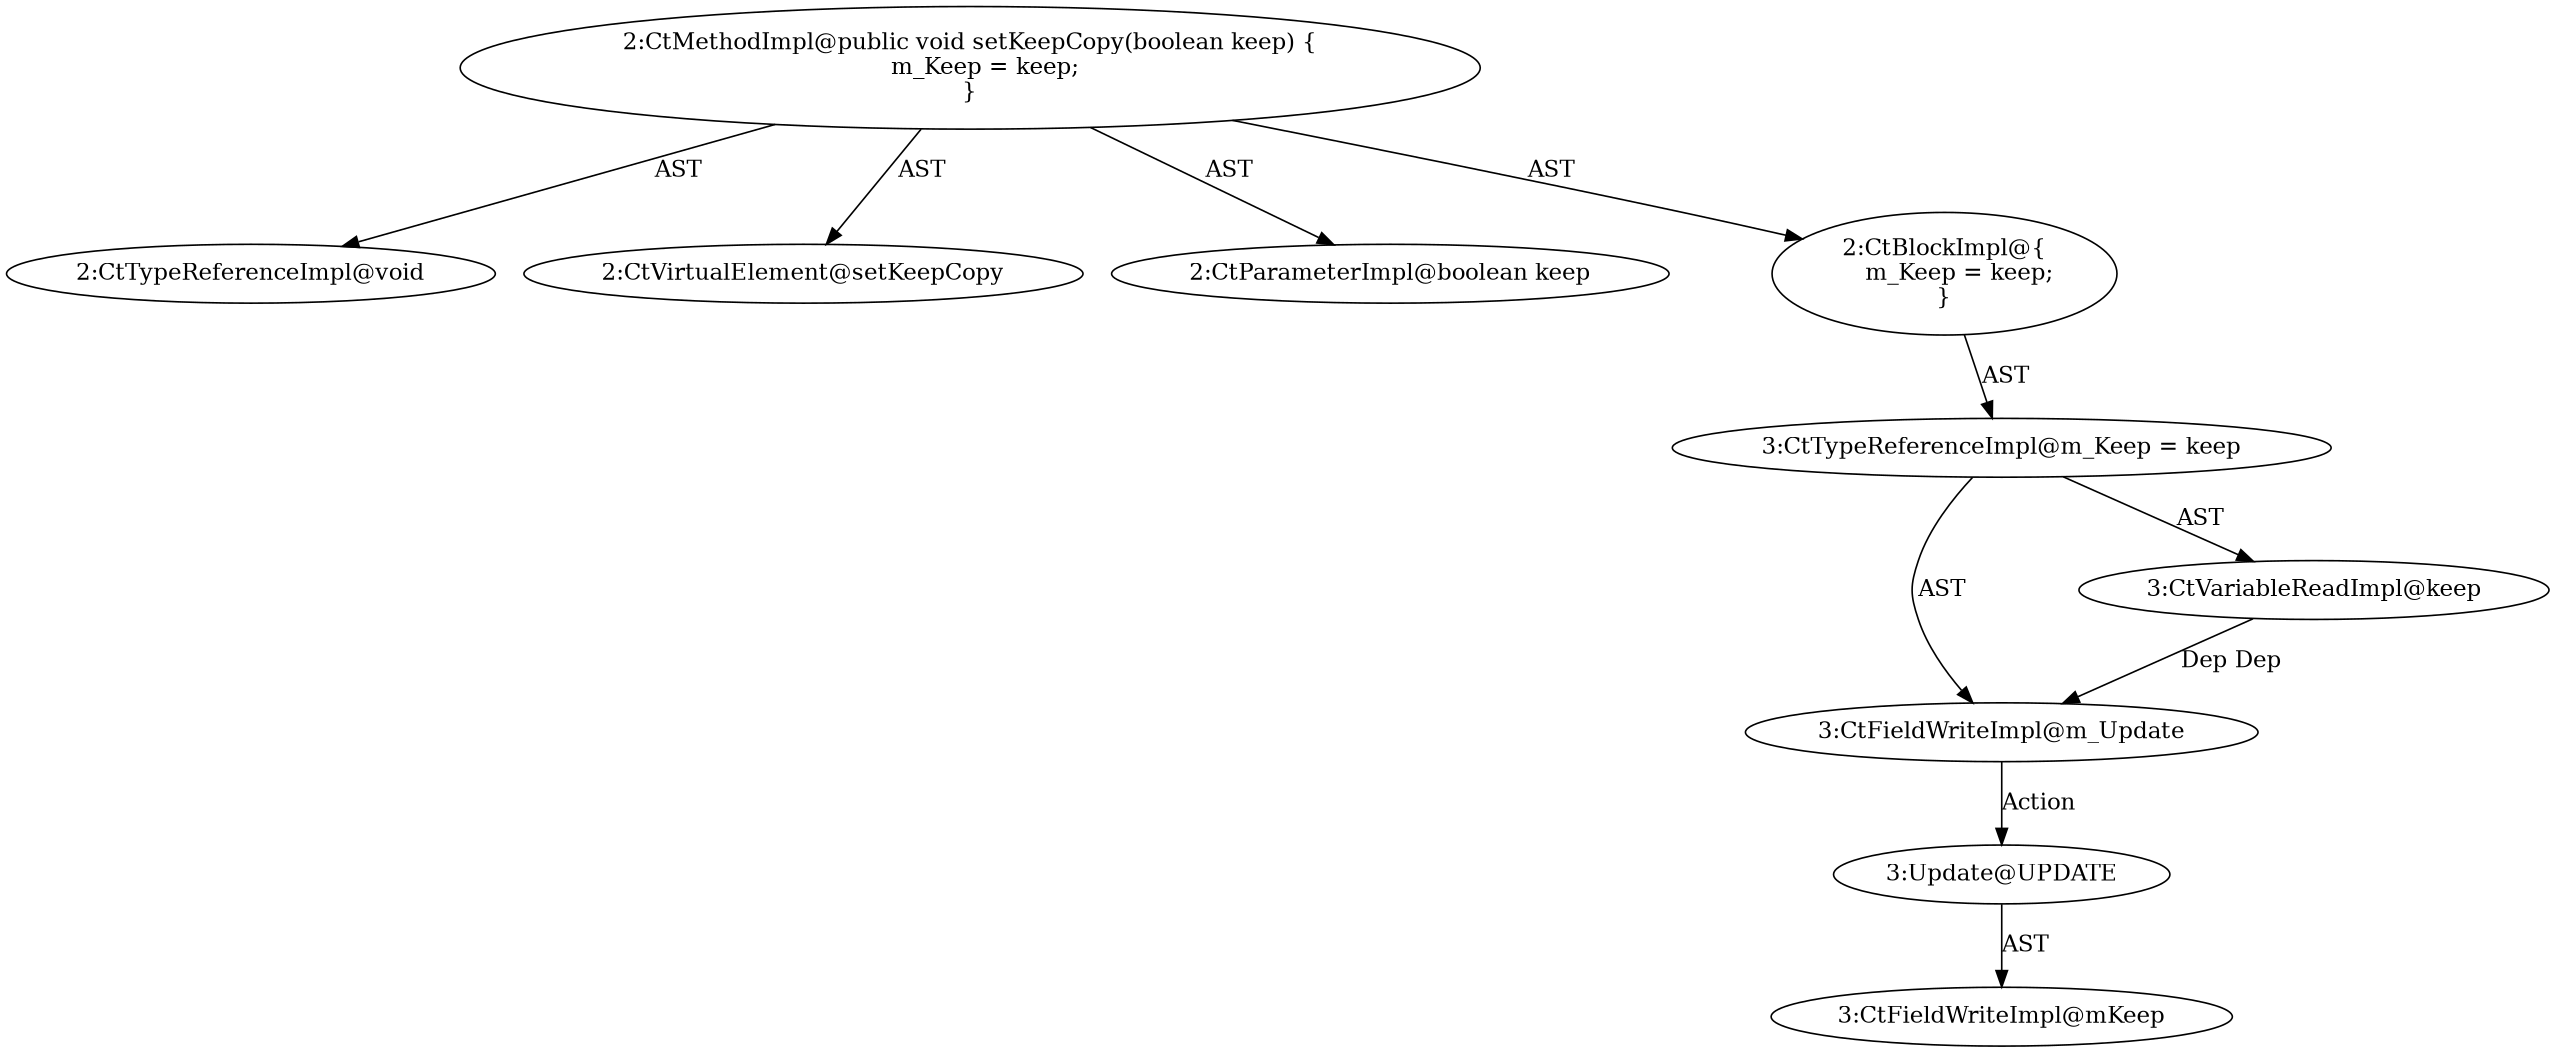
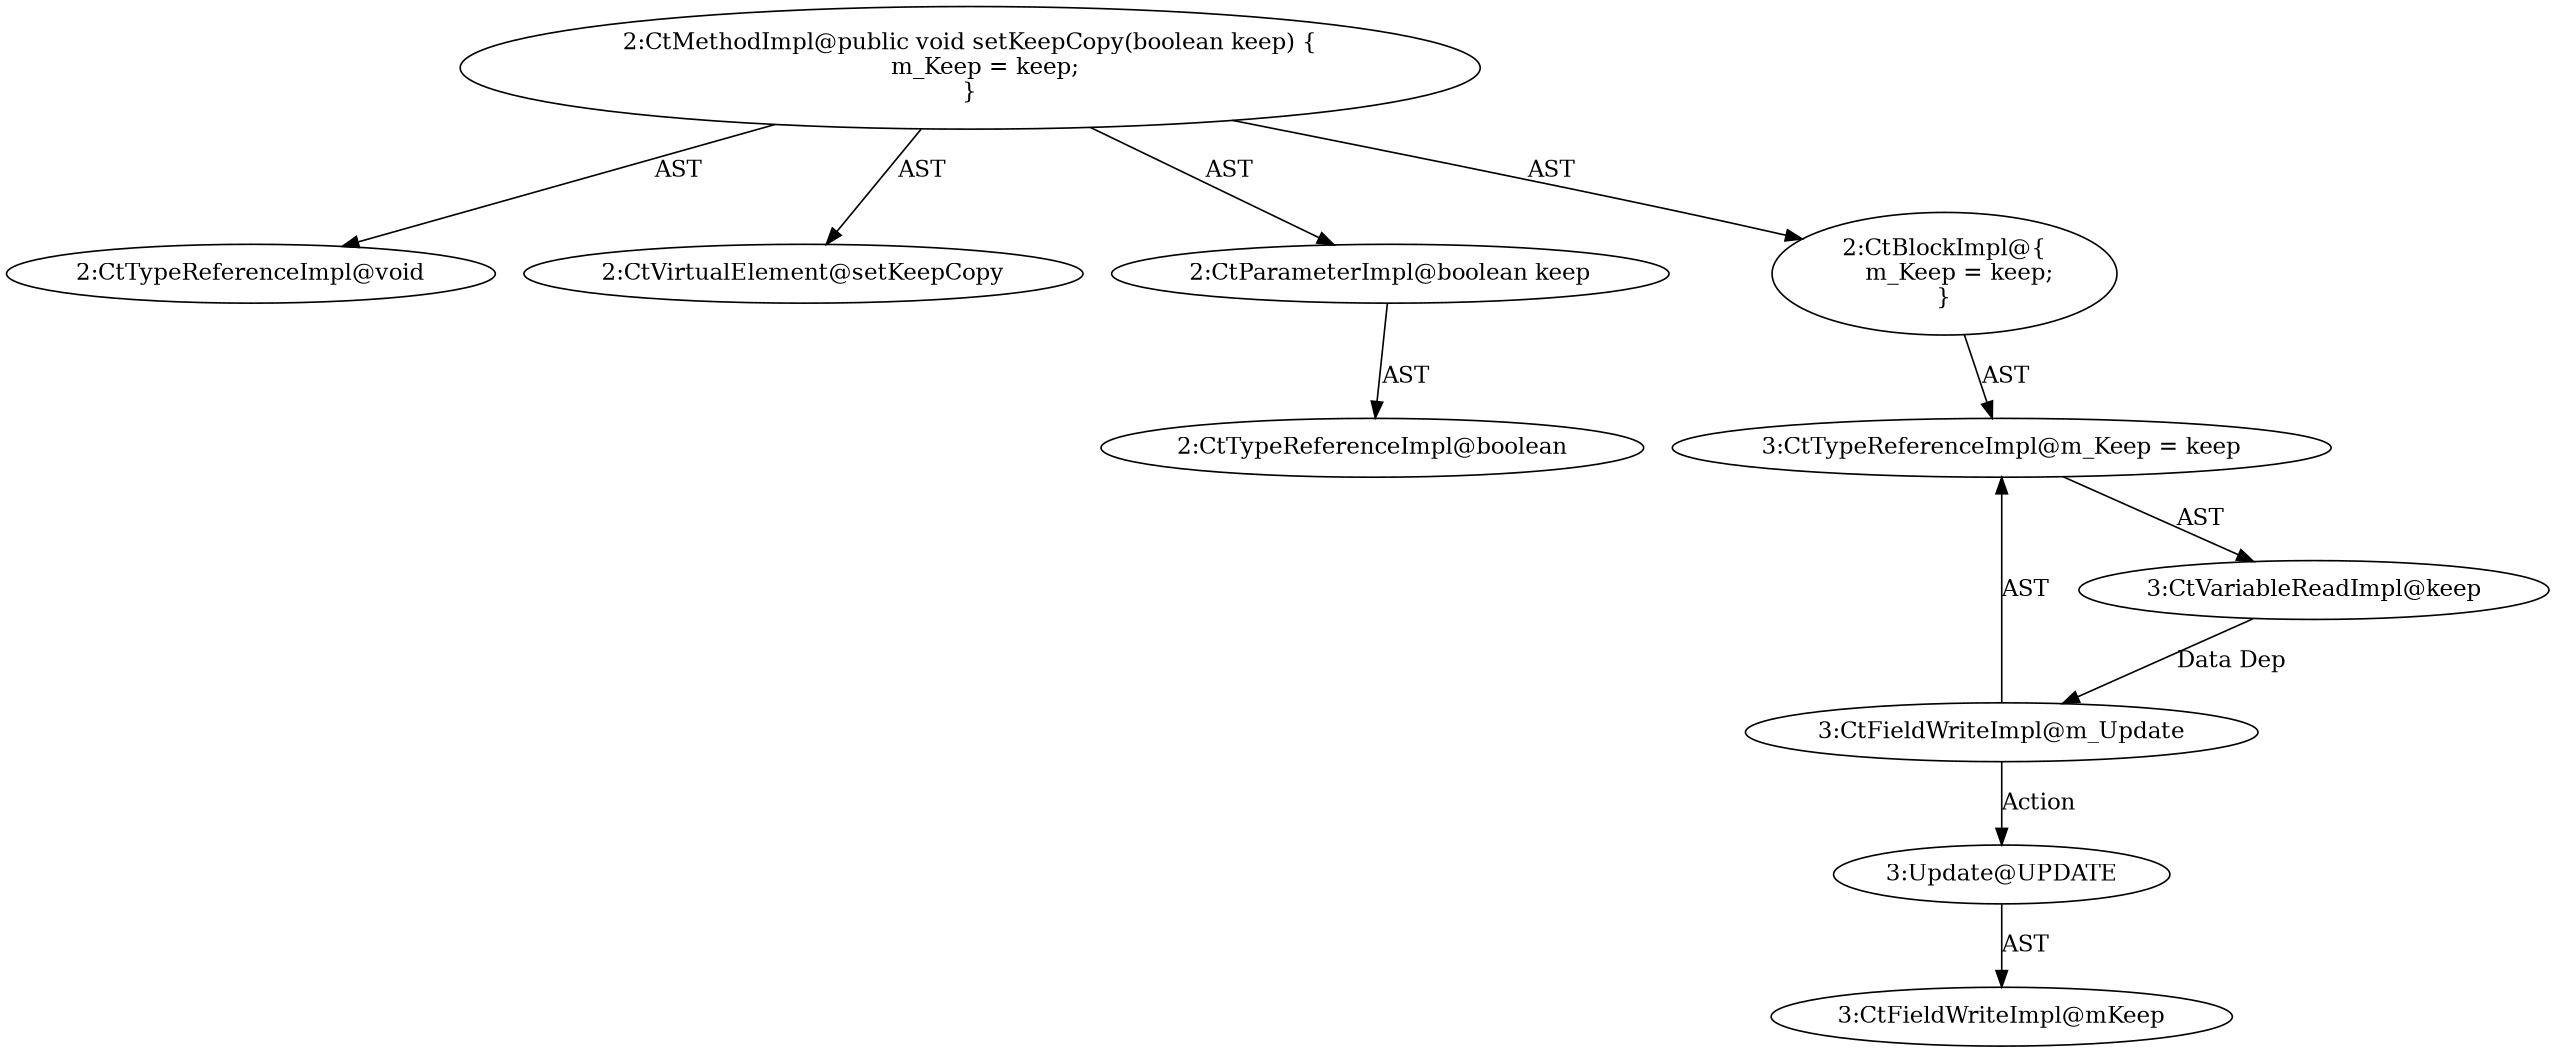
node "2:CtTypeReferenceImpl@boolean": added
edge "3:CtTypeReferenceImpl@m_Keep = keep" -> "3:CtFieldWriteImpl@m_Update": reversed
edge "3:CtVariableReadImpl@keep" -> "3:CtFieldWriteImpl@m_Update": label "Dep Dep" -> "Data Dep"
